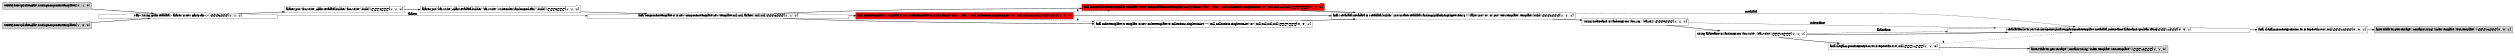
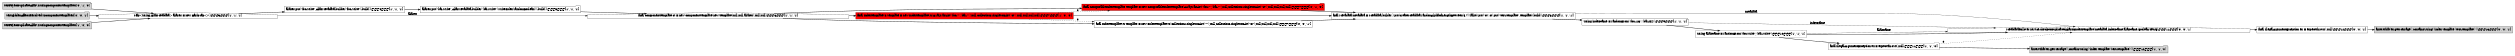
node "testHiddenAffectsResolvedV2ComponentTemplates['0', '0', '1']": added
